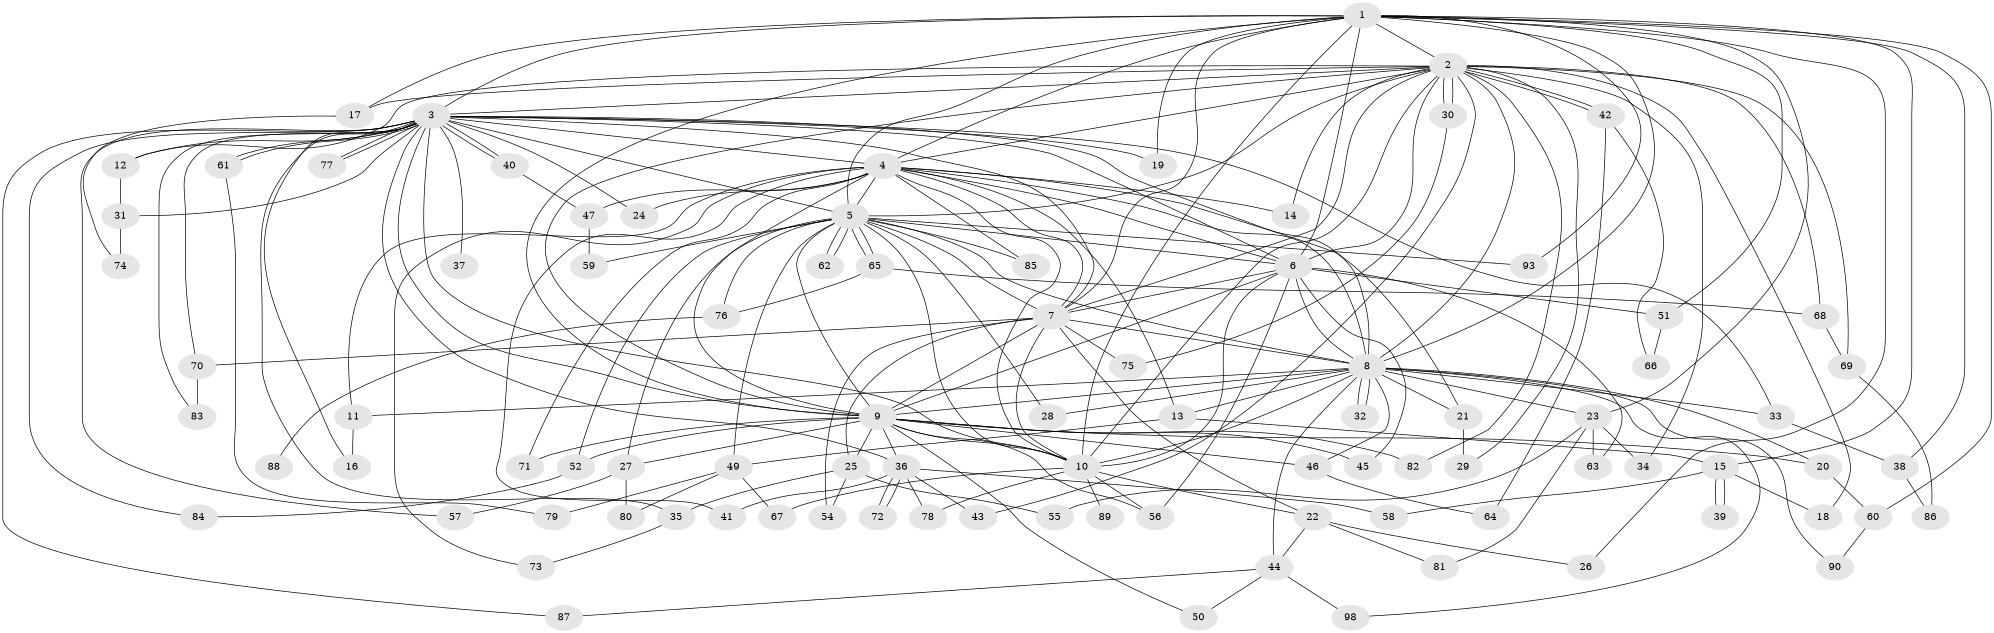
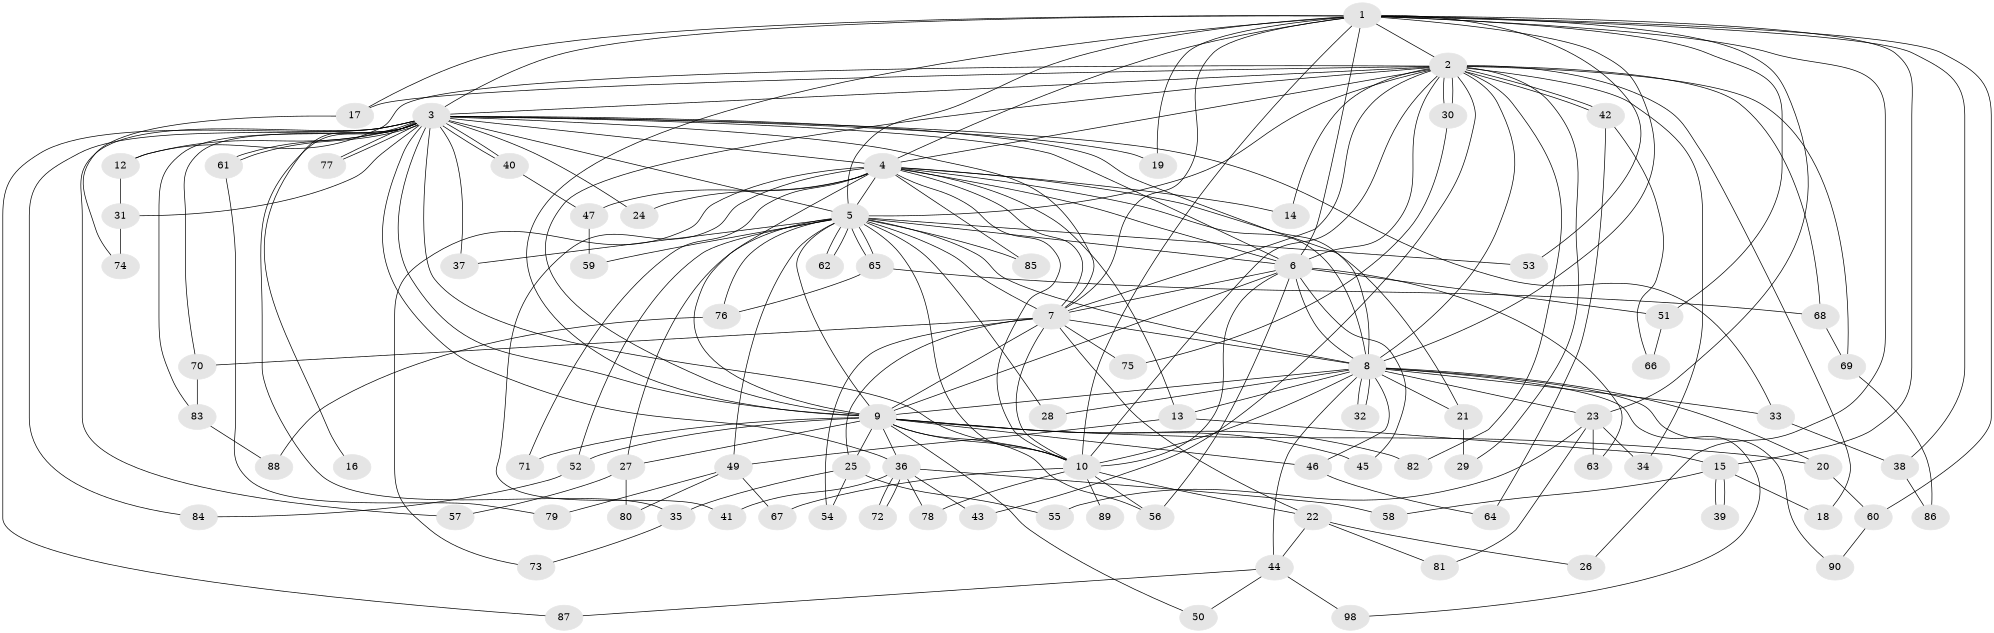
edge "5" -- "37": added
node "93": label "93" -> "53"
node "11": removed
edge "83" -- "88": added
